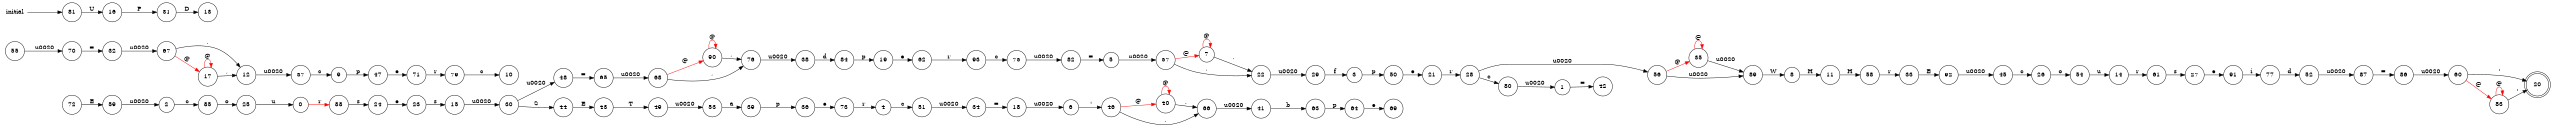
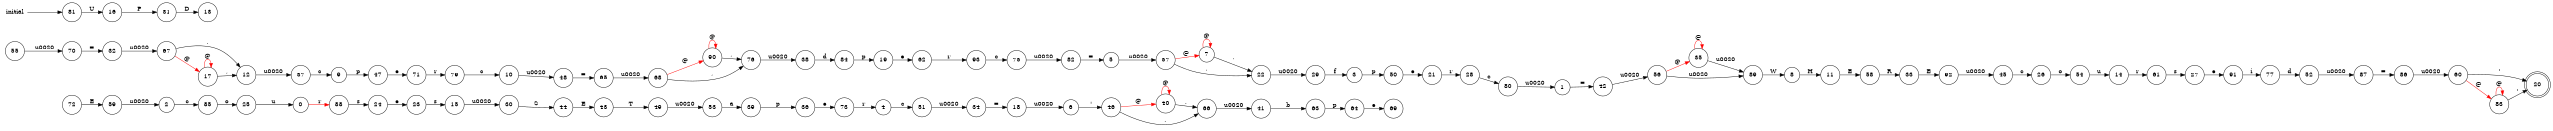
edge "28" -> "56": now "42" -> "56"
edge "11" -> "58": label "H" -> "E"
edge "58" -> "33": label "r" -> "R"
edge "30" -> "48": now "10" -> "48"
